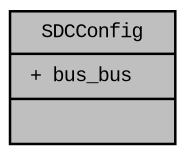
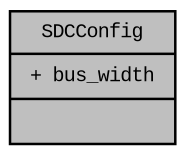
node "SDCConfig": text "+ bus_bus" -> "+ bus_width"
